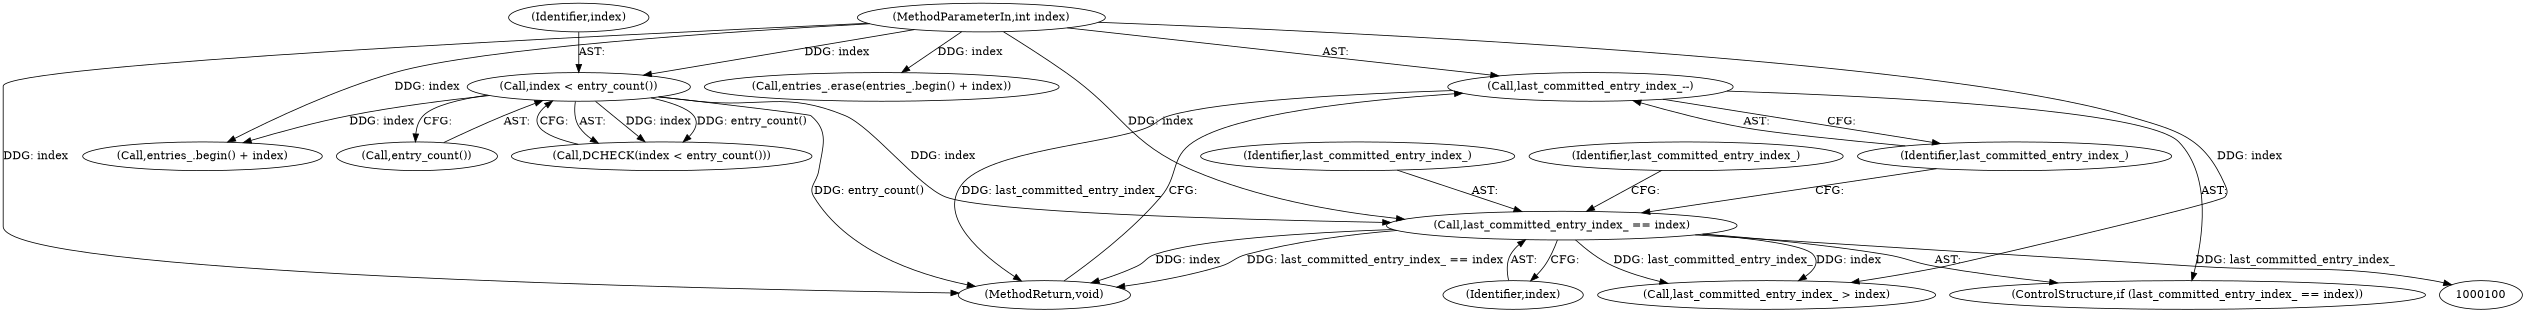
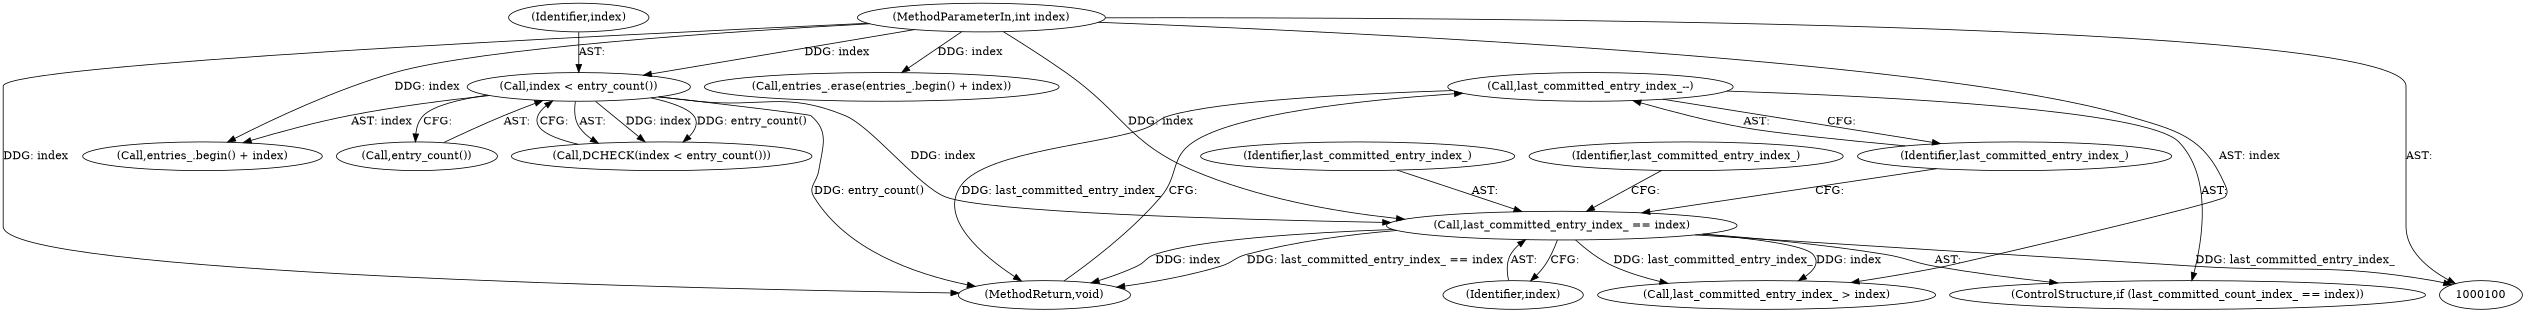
edge "(MethodParameterIn,int index)" -> "(Call,last_committed_entry_index_--)": now "(MethodParameterIn,int index)" -> "1000100"
edge "(Call,index < entry_count())" -> "(Call,entries_.begin() + index)": label "DDG: index" -> "AST: index"
edge "(MethodParameterIn,int index)" -> "(Call,last_committed_entry_index_ > index)": label "DDG: index" -> "AST: index"
node "(ControlStructure,if (last_committed_entry_index_ == index))": label "(ControlStructure,if (last_committed_entry_index_ == index))" -> "(ControlStructure,if (last_committed_count_index_ == index))"
